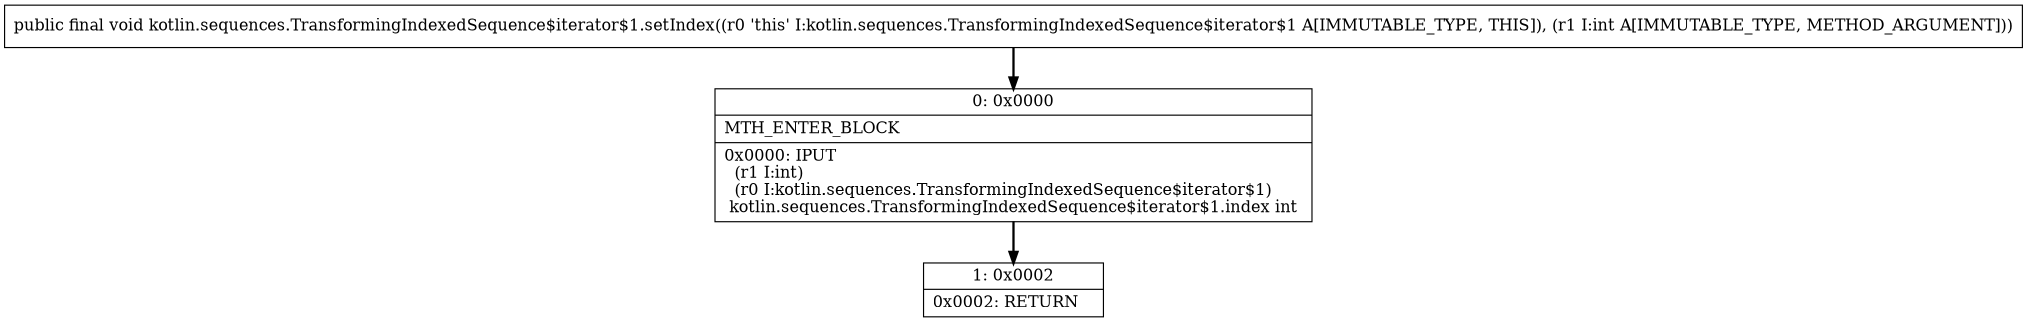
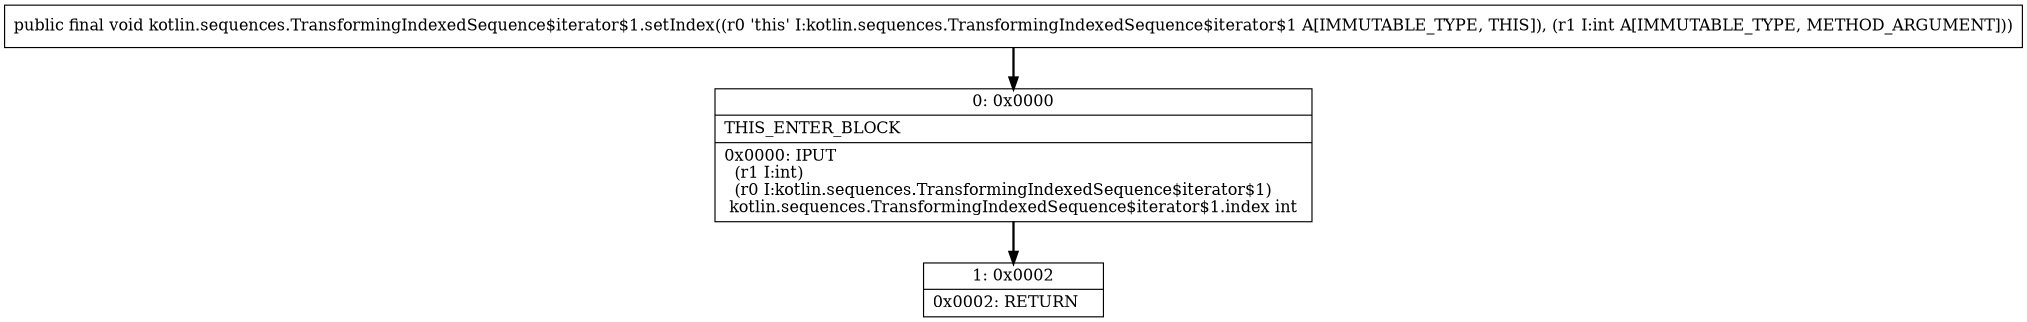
node "0: 0x0000": text "MTH_ENTER_BLOCK" -> "THIS_ENTER_BLOCK"
